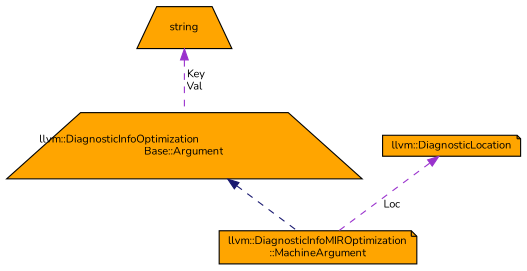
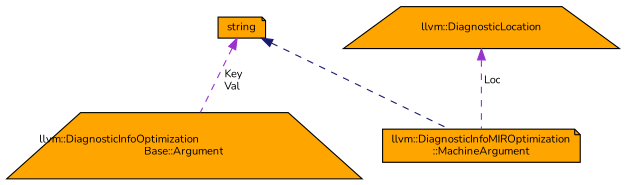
node "string": shape trapezium -> note
node "llvm::DiagnosticLocation": shape note -> trapezium
edge "llvm::DiagnosticInfoMIROptimization ::MachineArgument" -> "llvm::DiagnosticInfoOptimization Base::Argument": now "llvm::DiagnosticInfoMIROptimization ::MachineArgument" -> "string"
